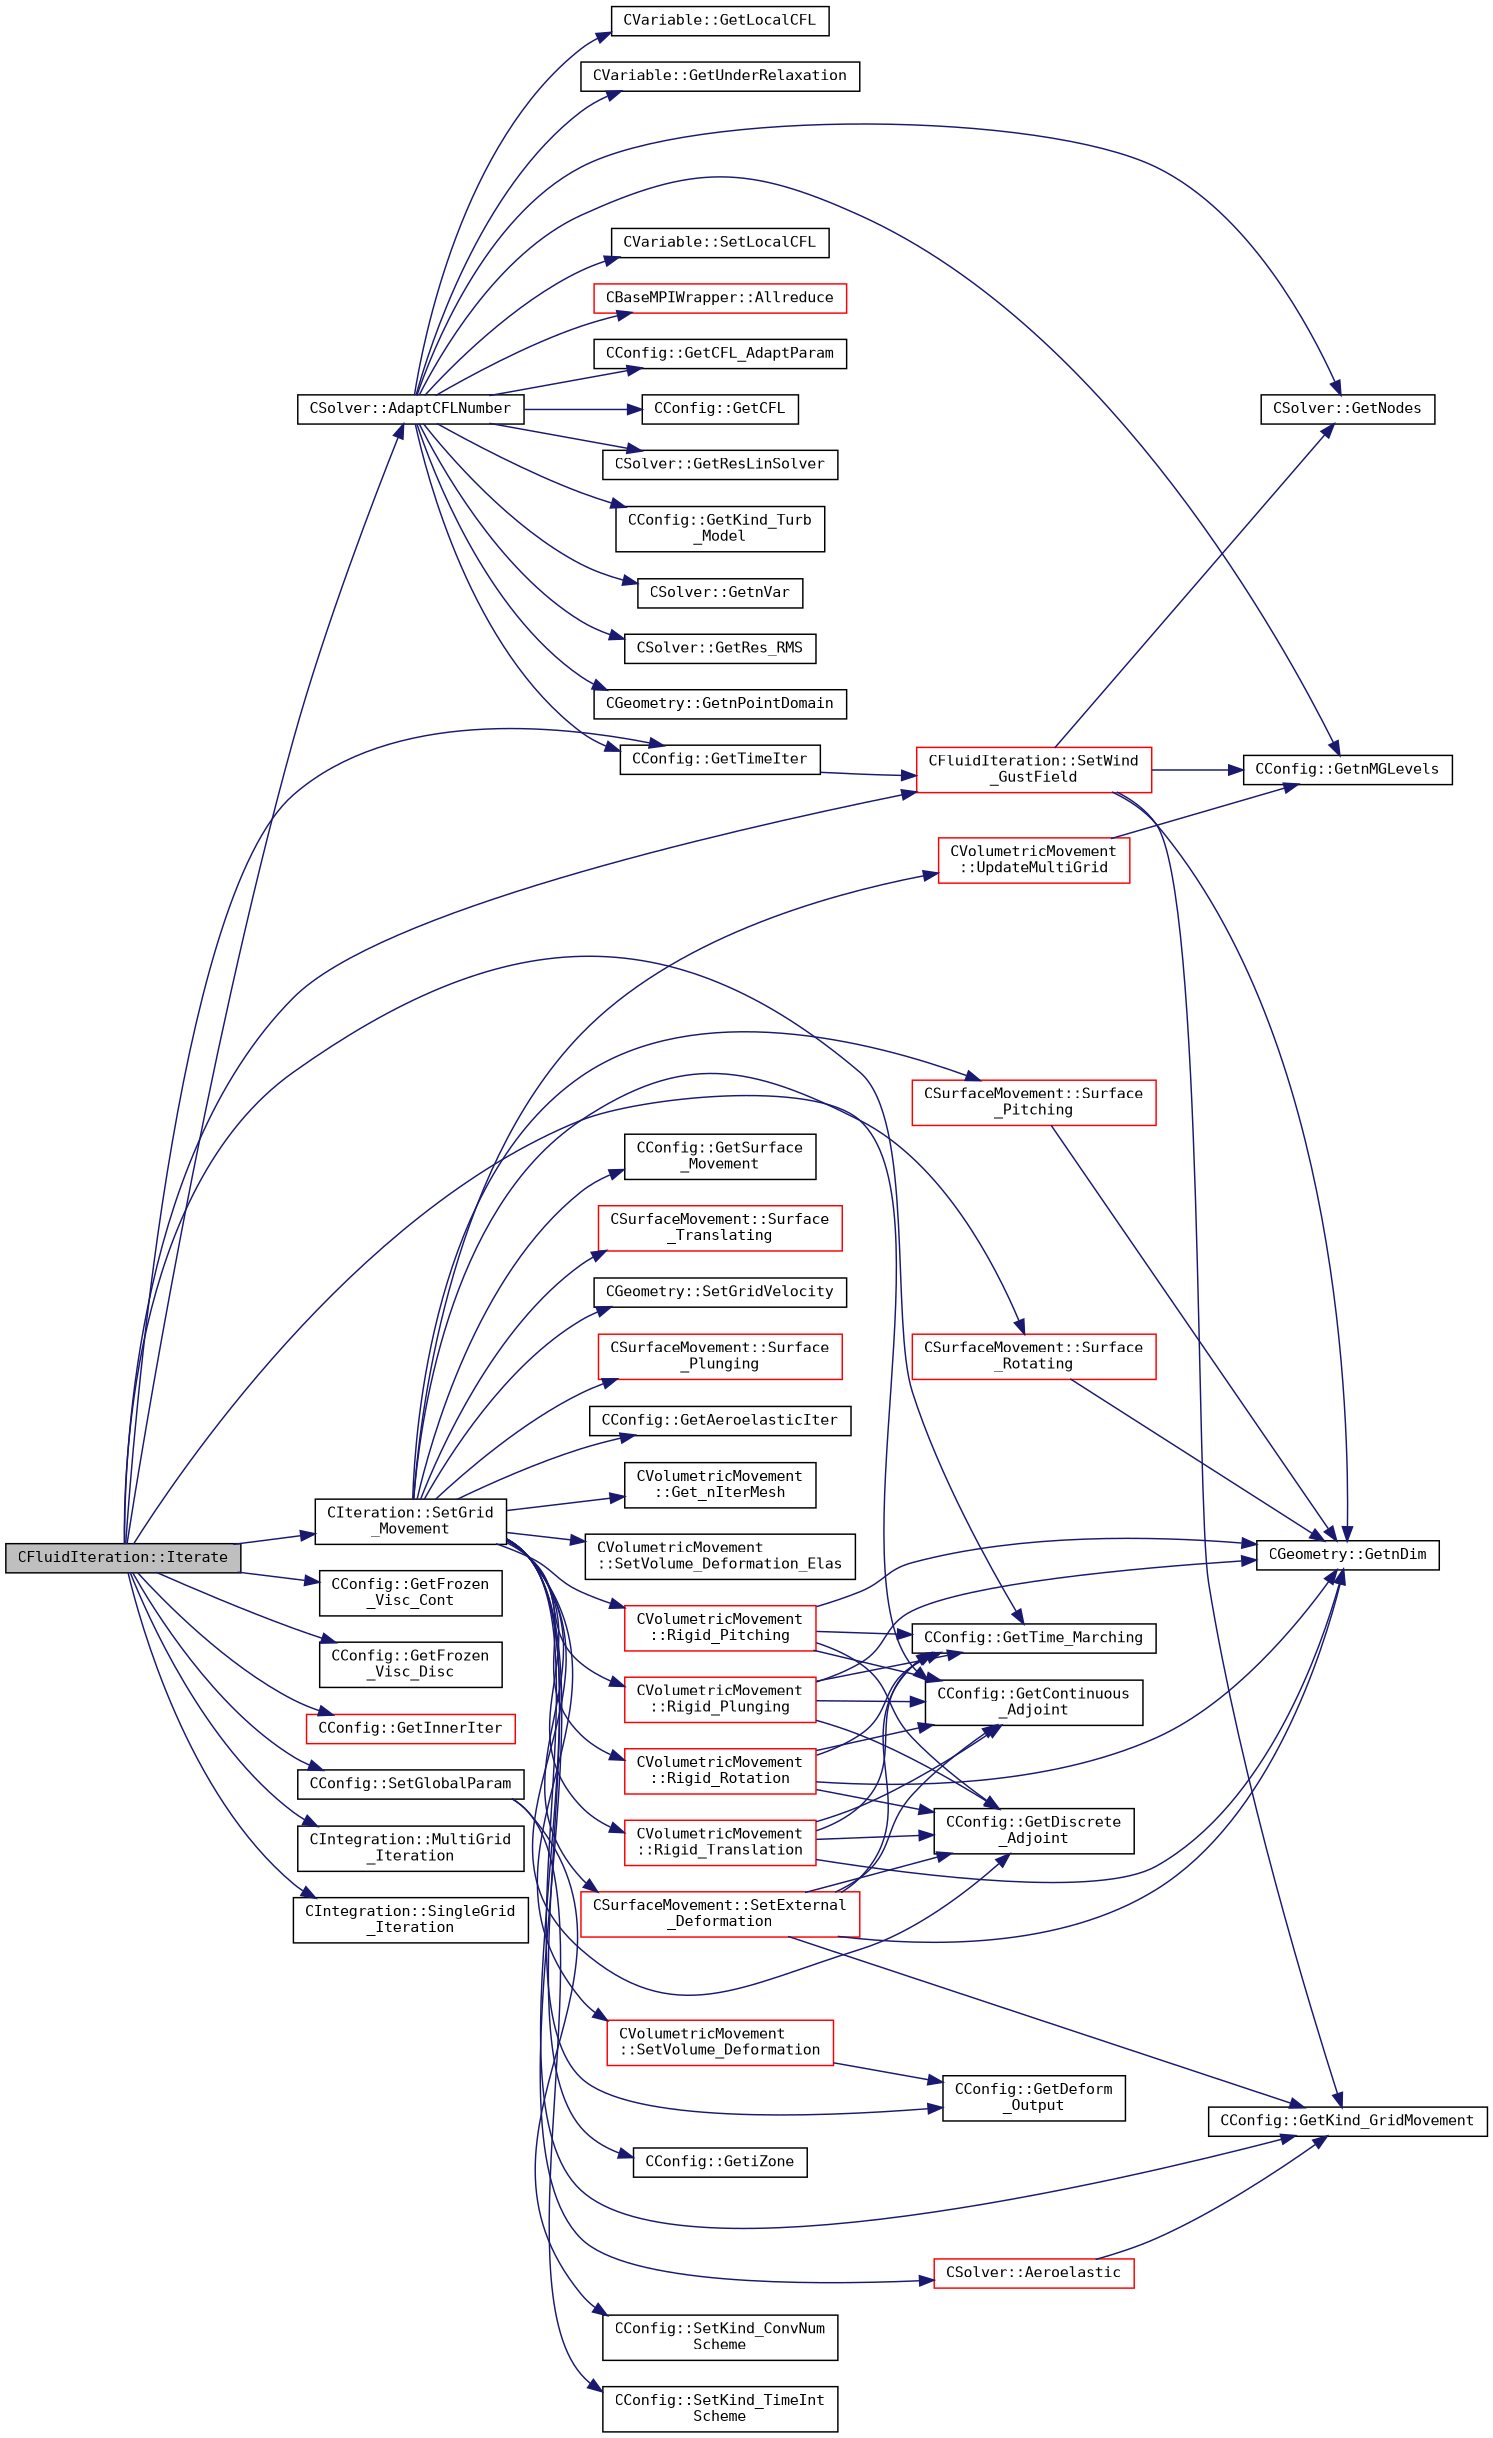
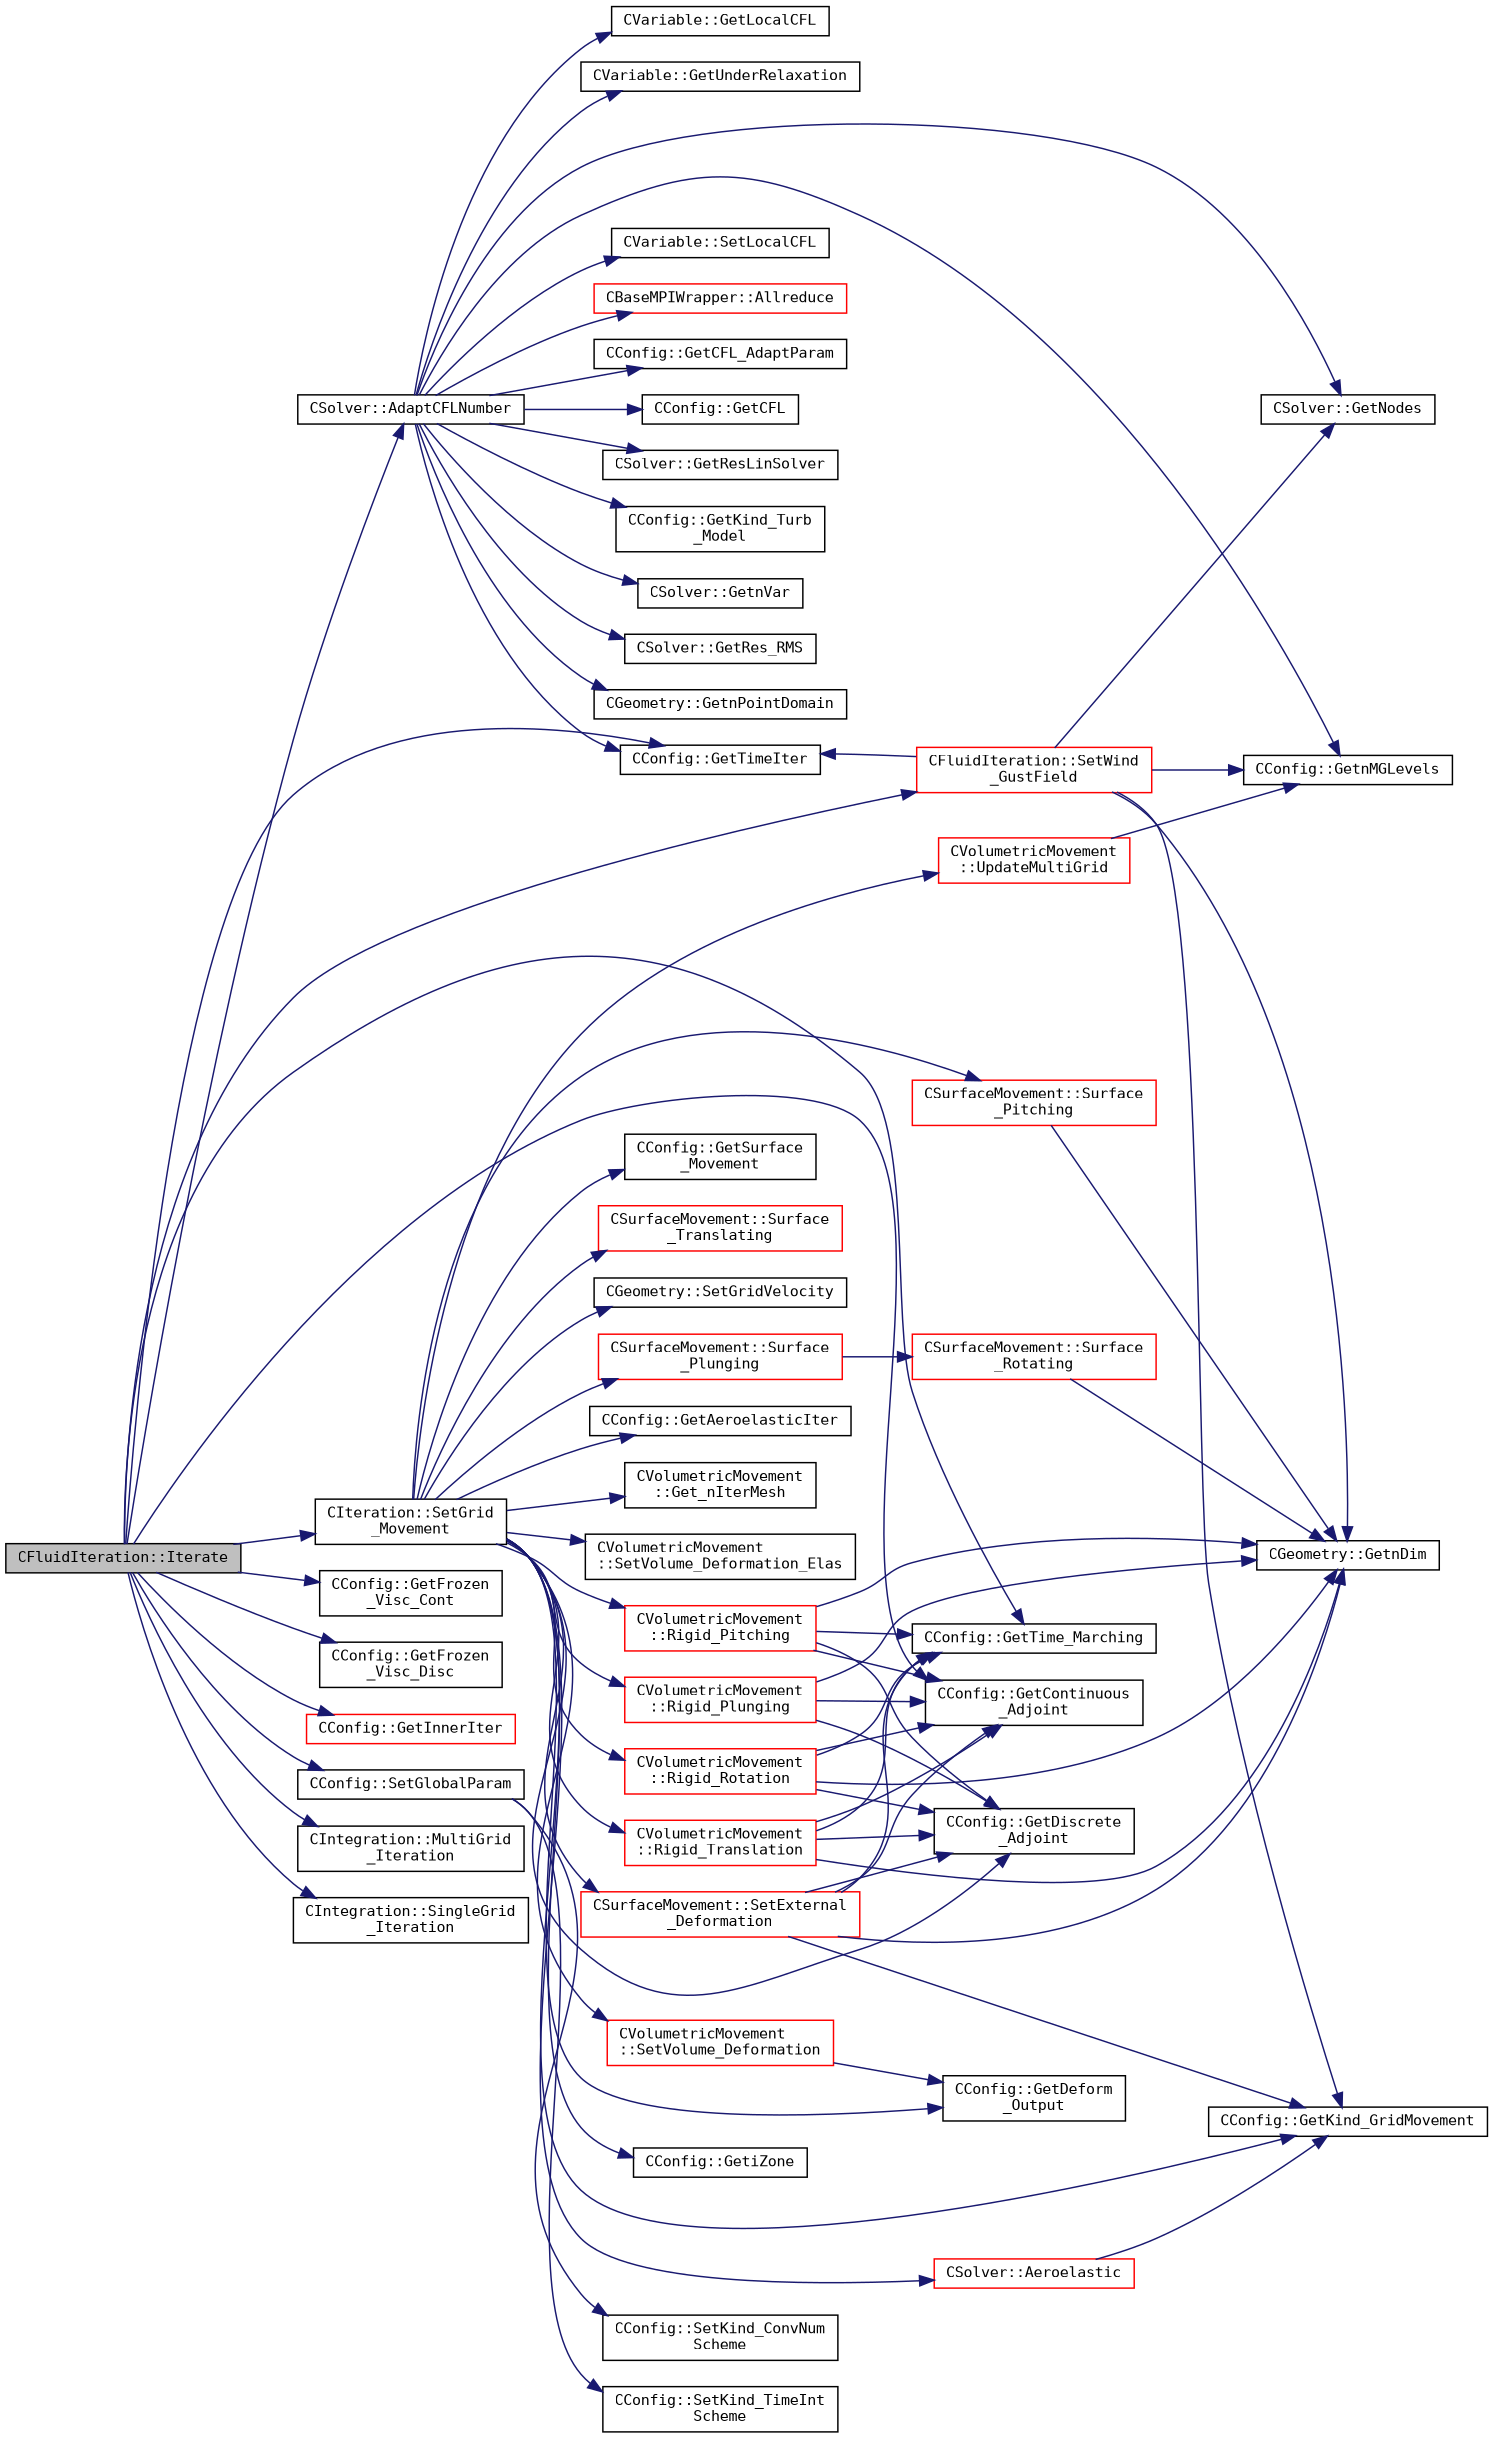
edge "CConfig::GetTimeIter" -> "CFluidIteration::SetWind _GustField": reversed
edge "CIteration::SetGrid _Movement" -> "CSurfaceMovement::Surface _Rotating": now "CSurfaceMovement::Surface _Plunging" -> "CSurfaceMovement::Surface _Rotating"
edge "CVolumetricMovement ::Rigid_Plunging" -> "CConfig::GetTime_Marching": removed
